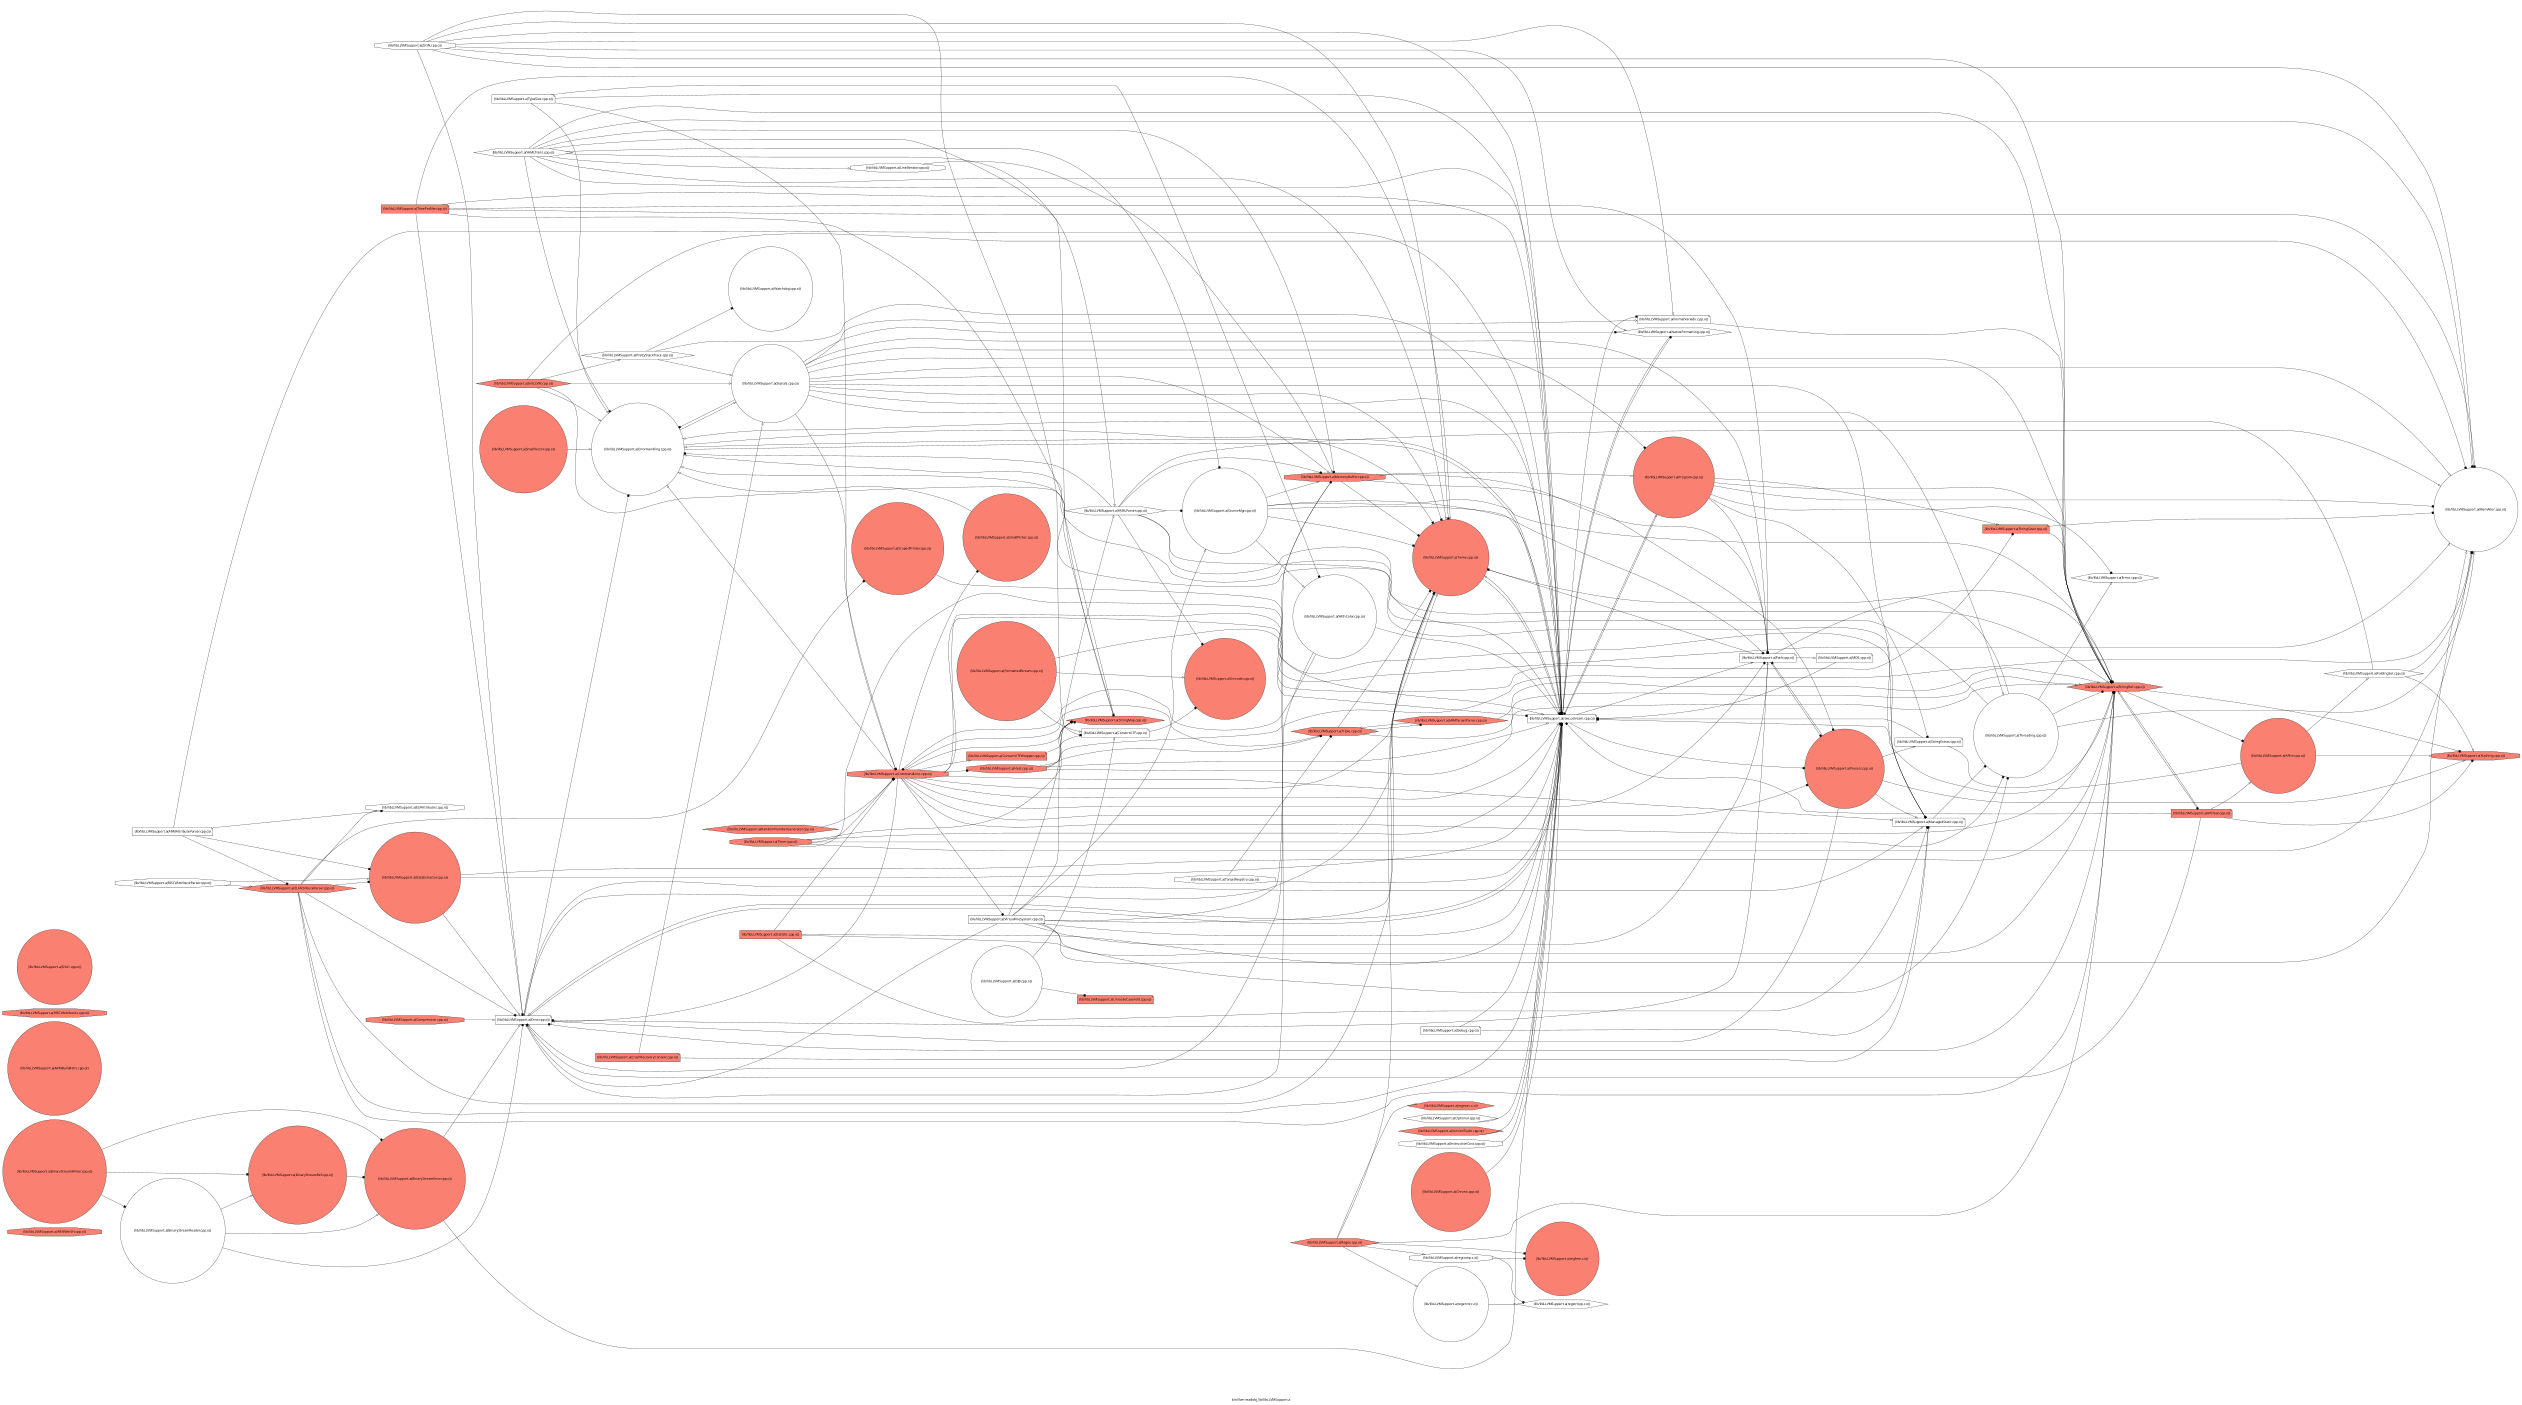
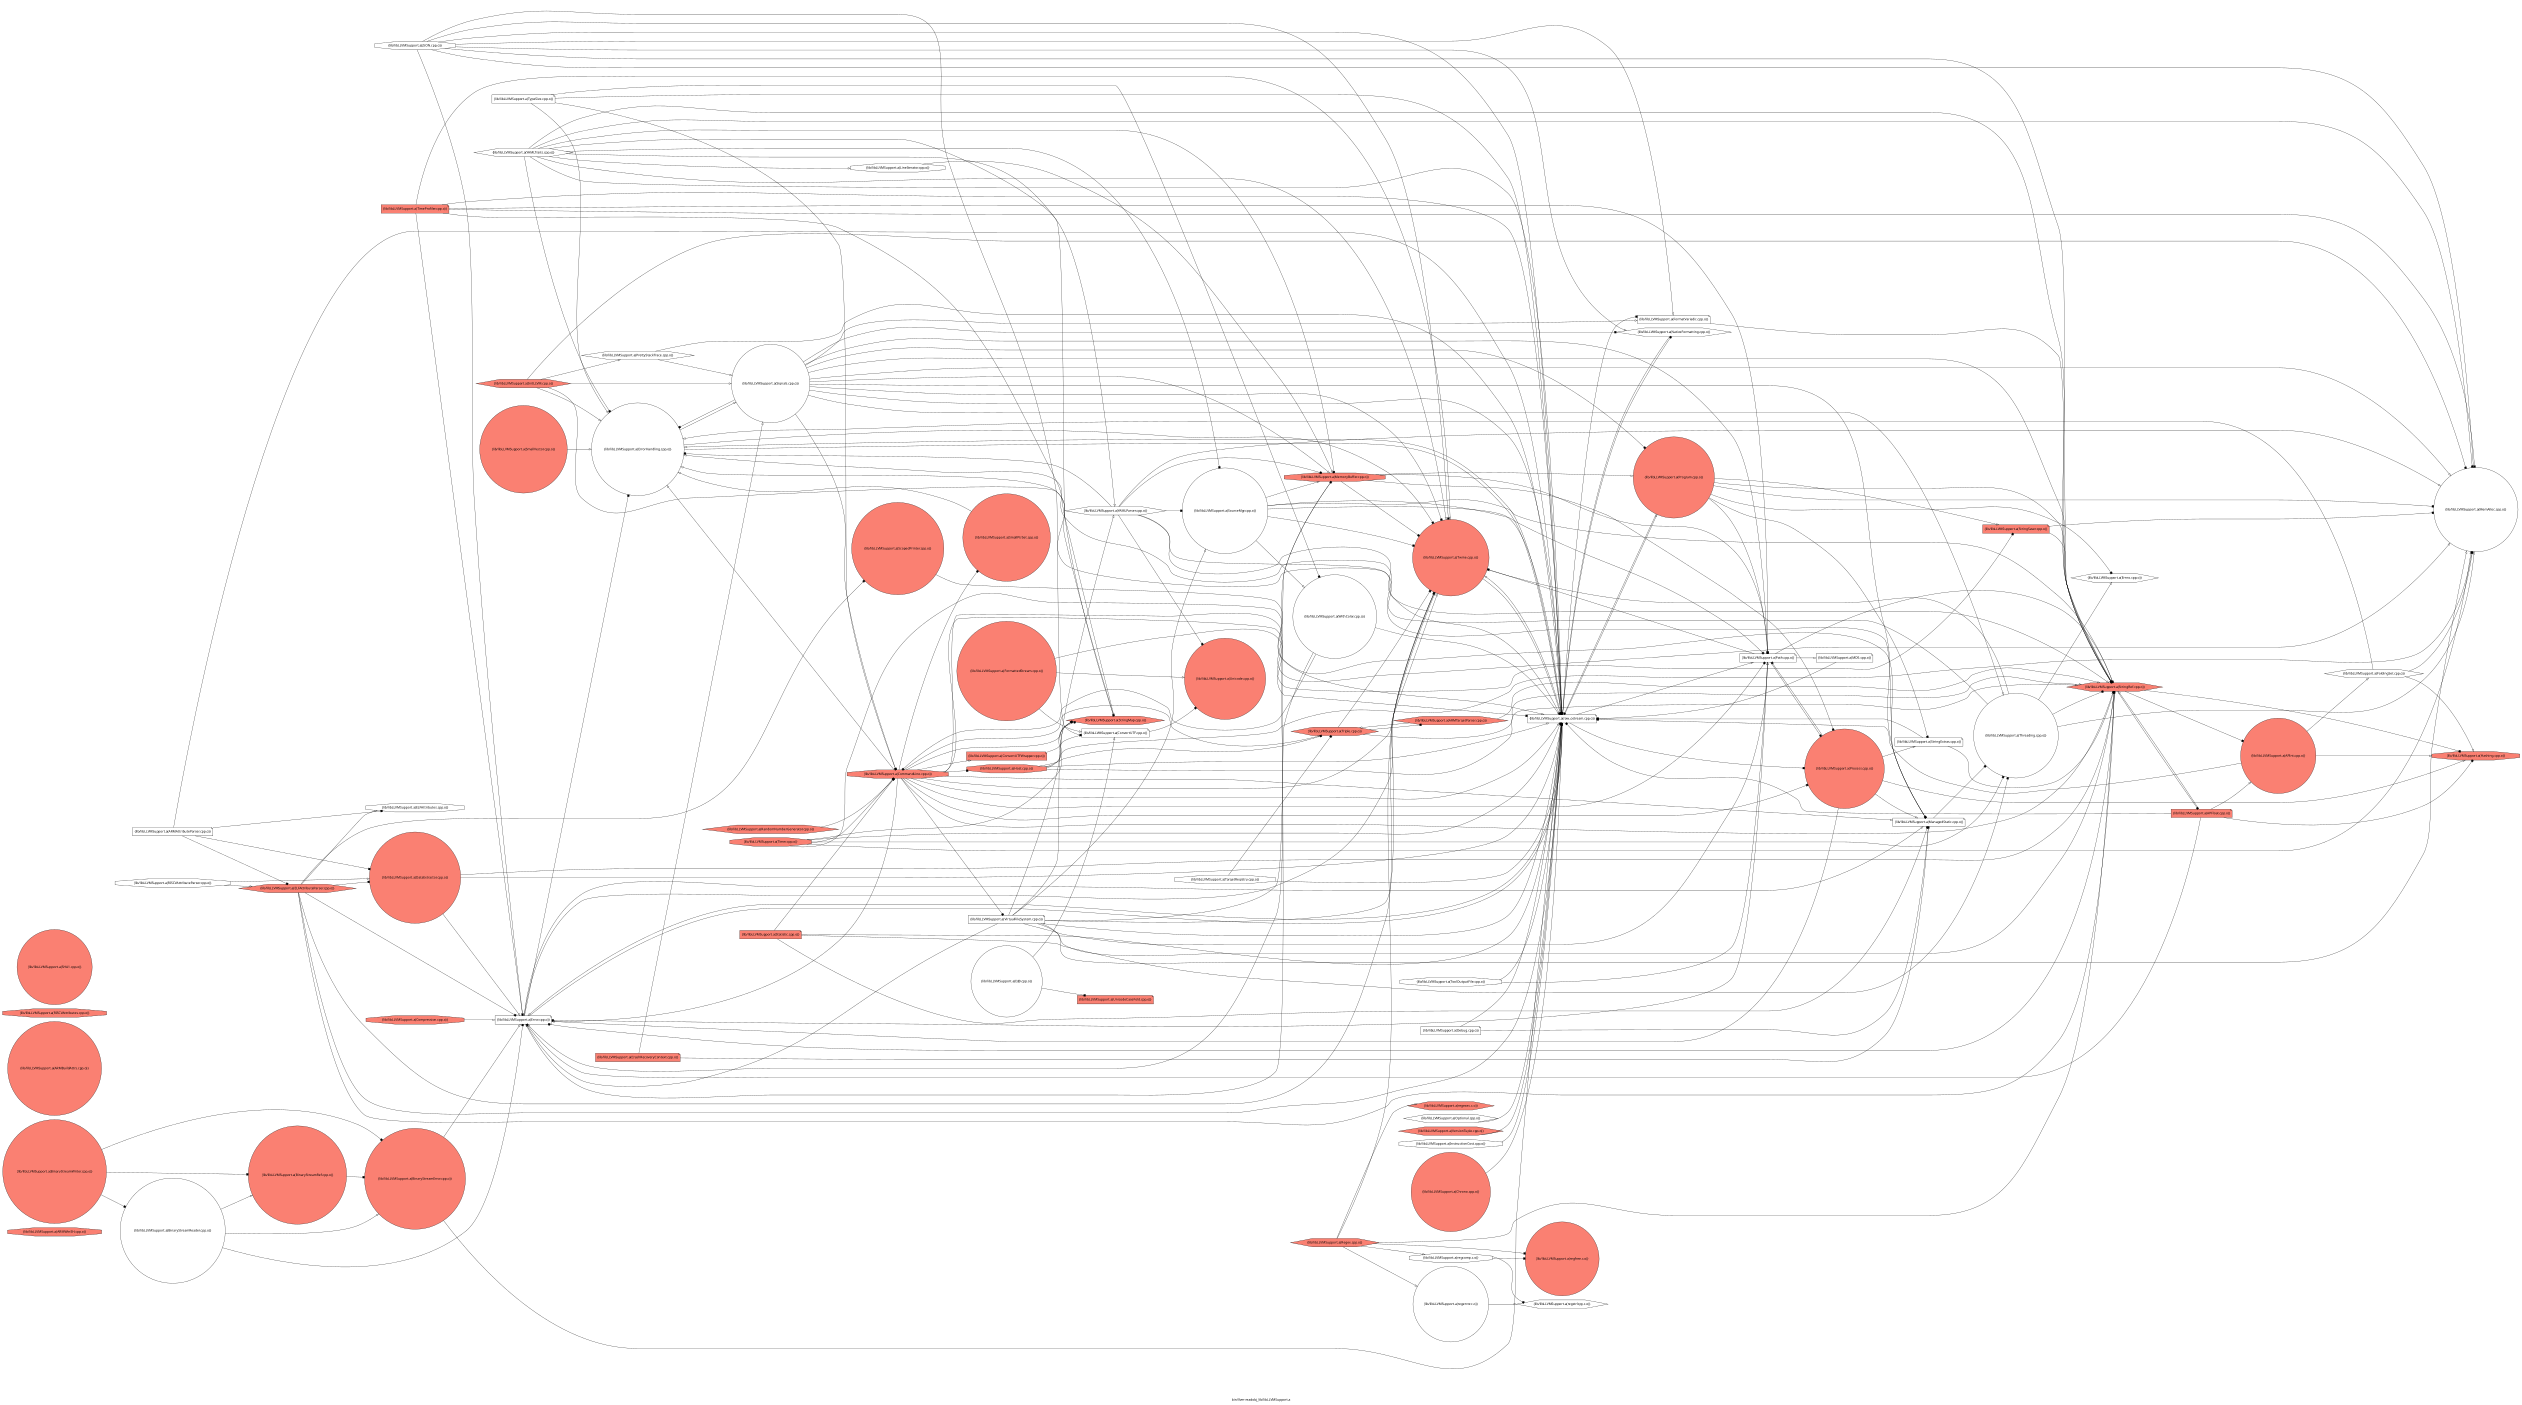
node "{lib/libLLVMSupport.a(Watchdog.cpp.o)}": removed
node "{lib/libLLVMSupport.a(ToolOutputFile.cpp.o)}": added
